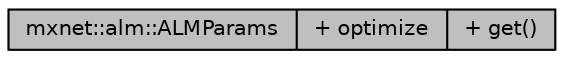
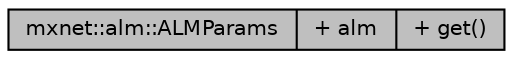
node "mxnet::alm::ALMParams": text "+ optimize" -> "+ alm"
